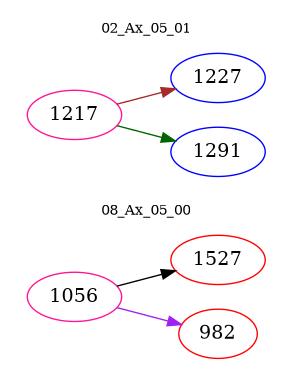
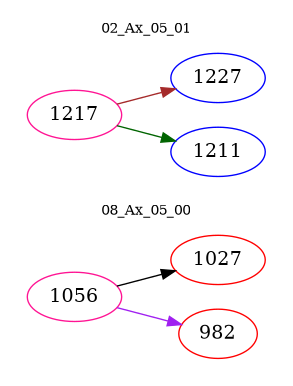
node "1291": label "1291" -> "1211"
node "1527": label "1527" -> "1027"
